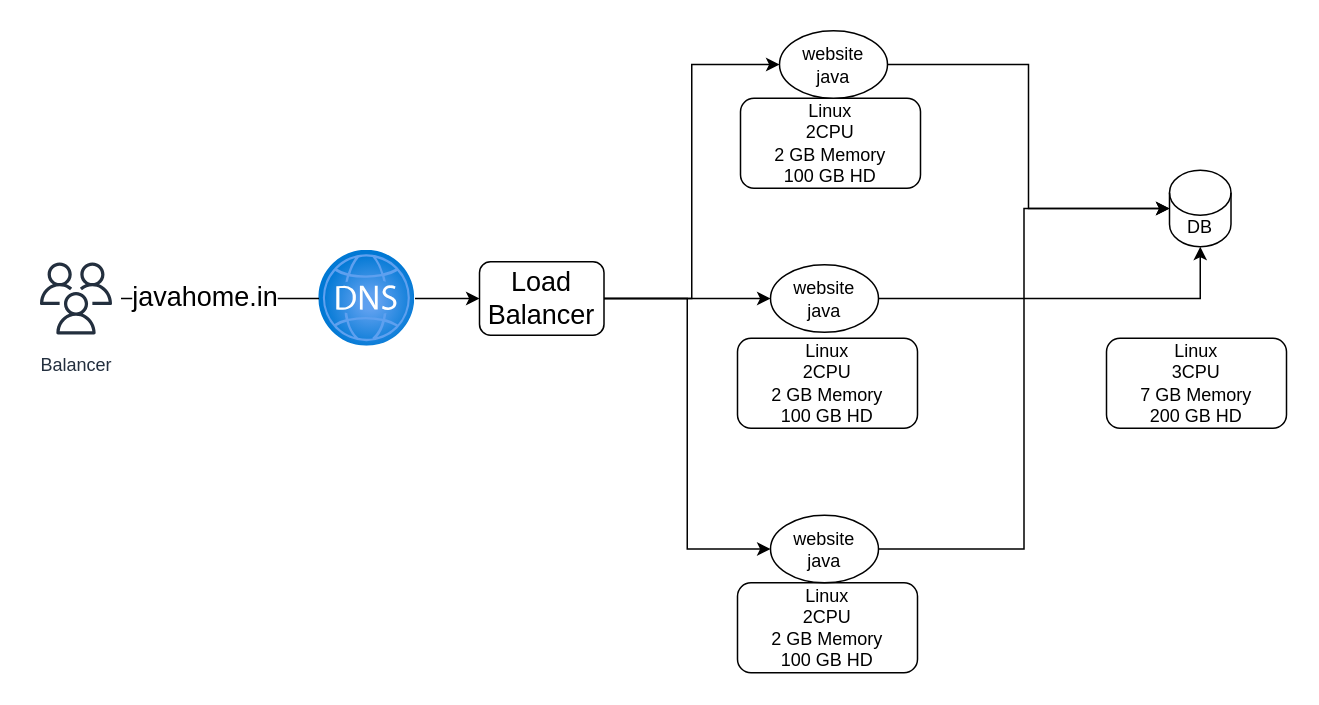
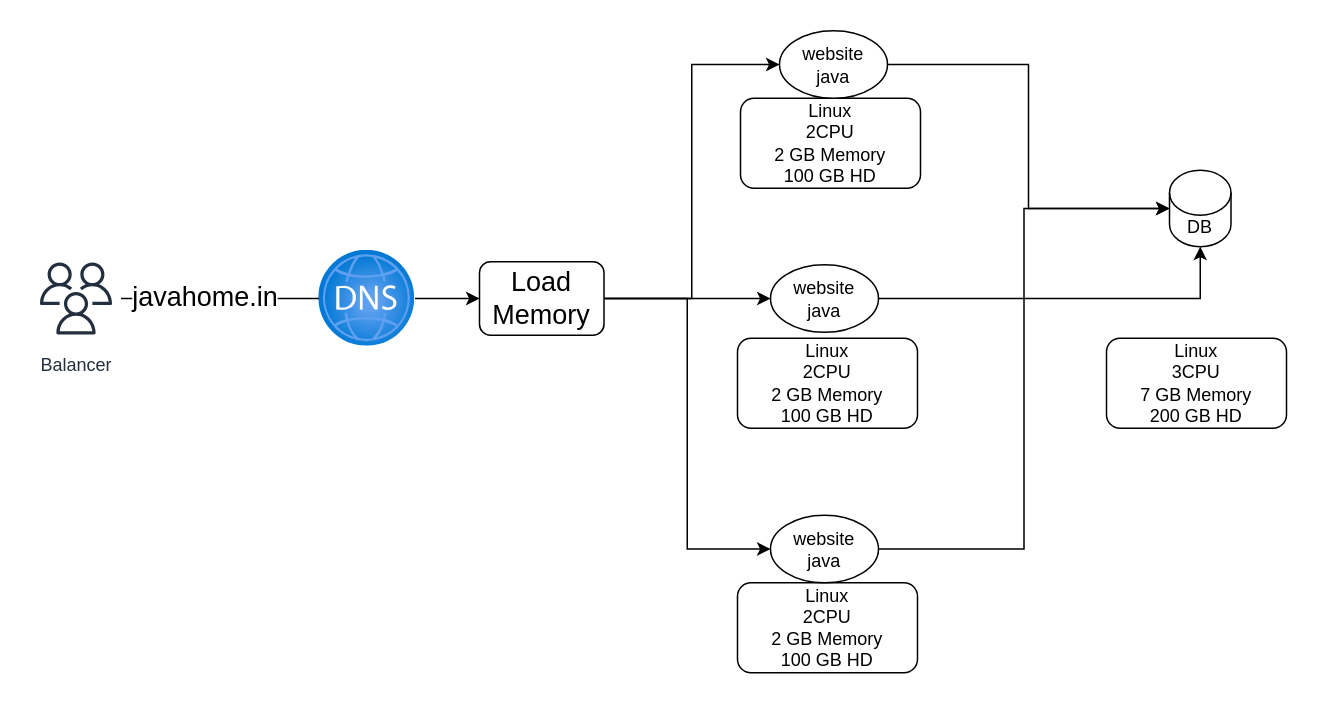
node "Load Balancer": label "Load Balancer" -> "Load Memory"
